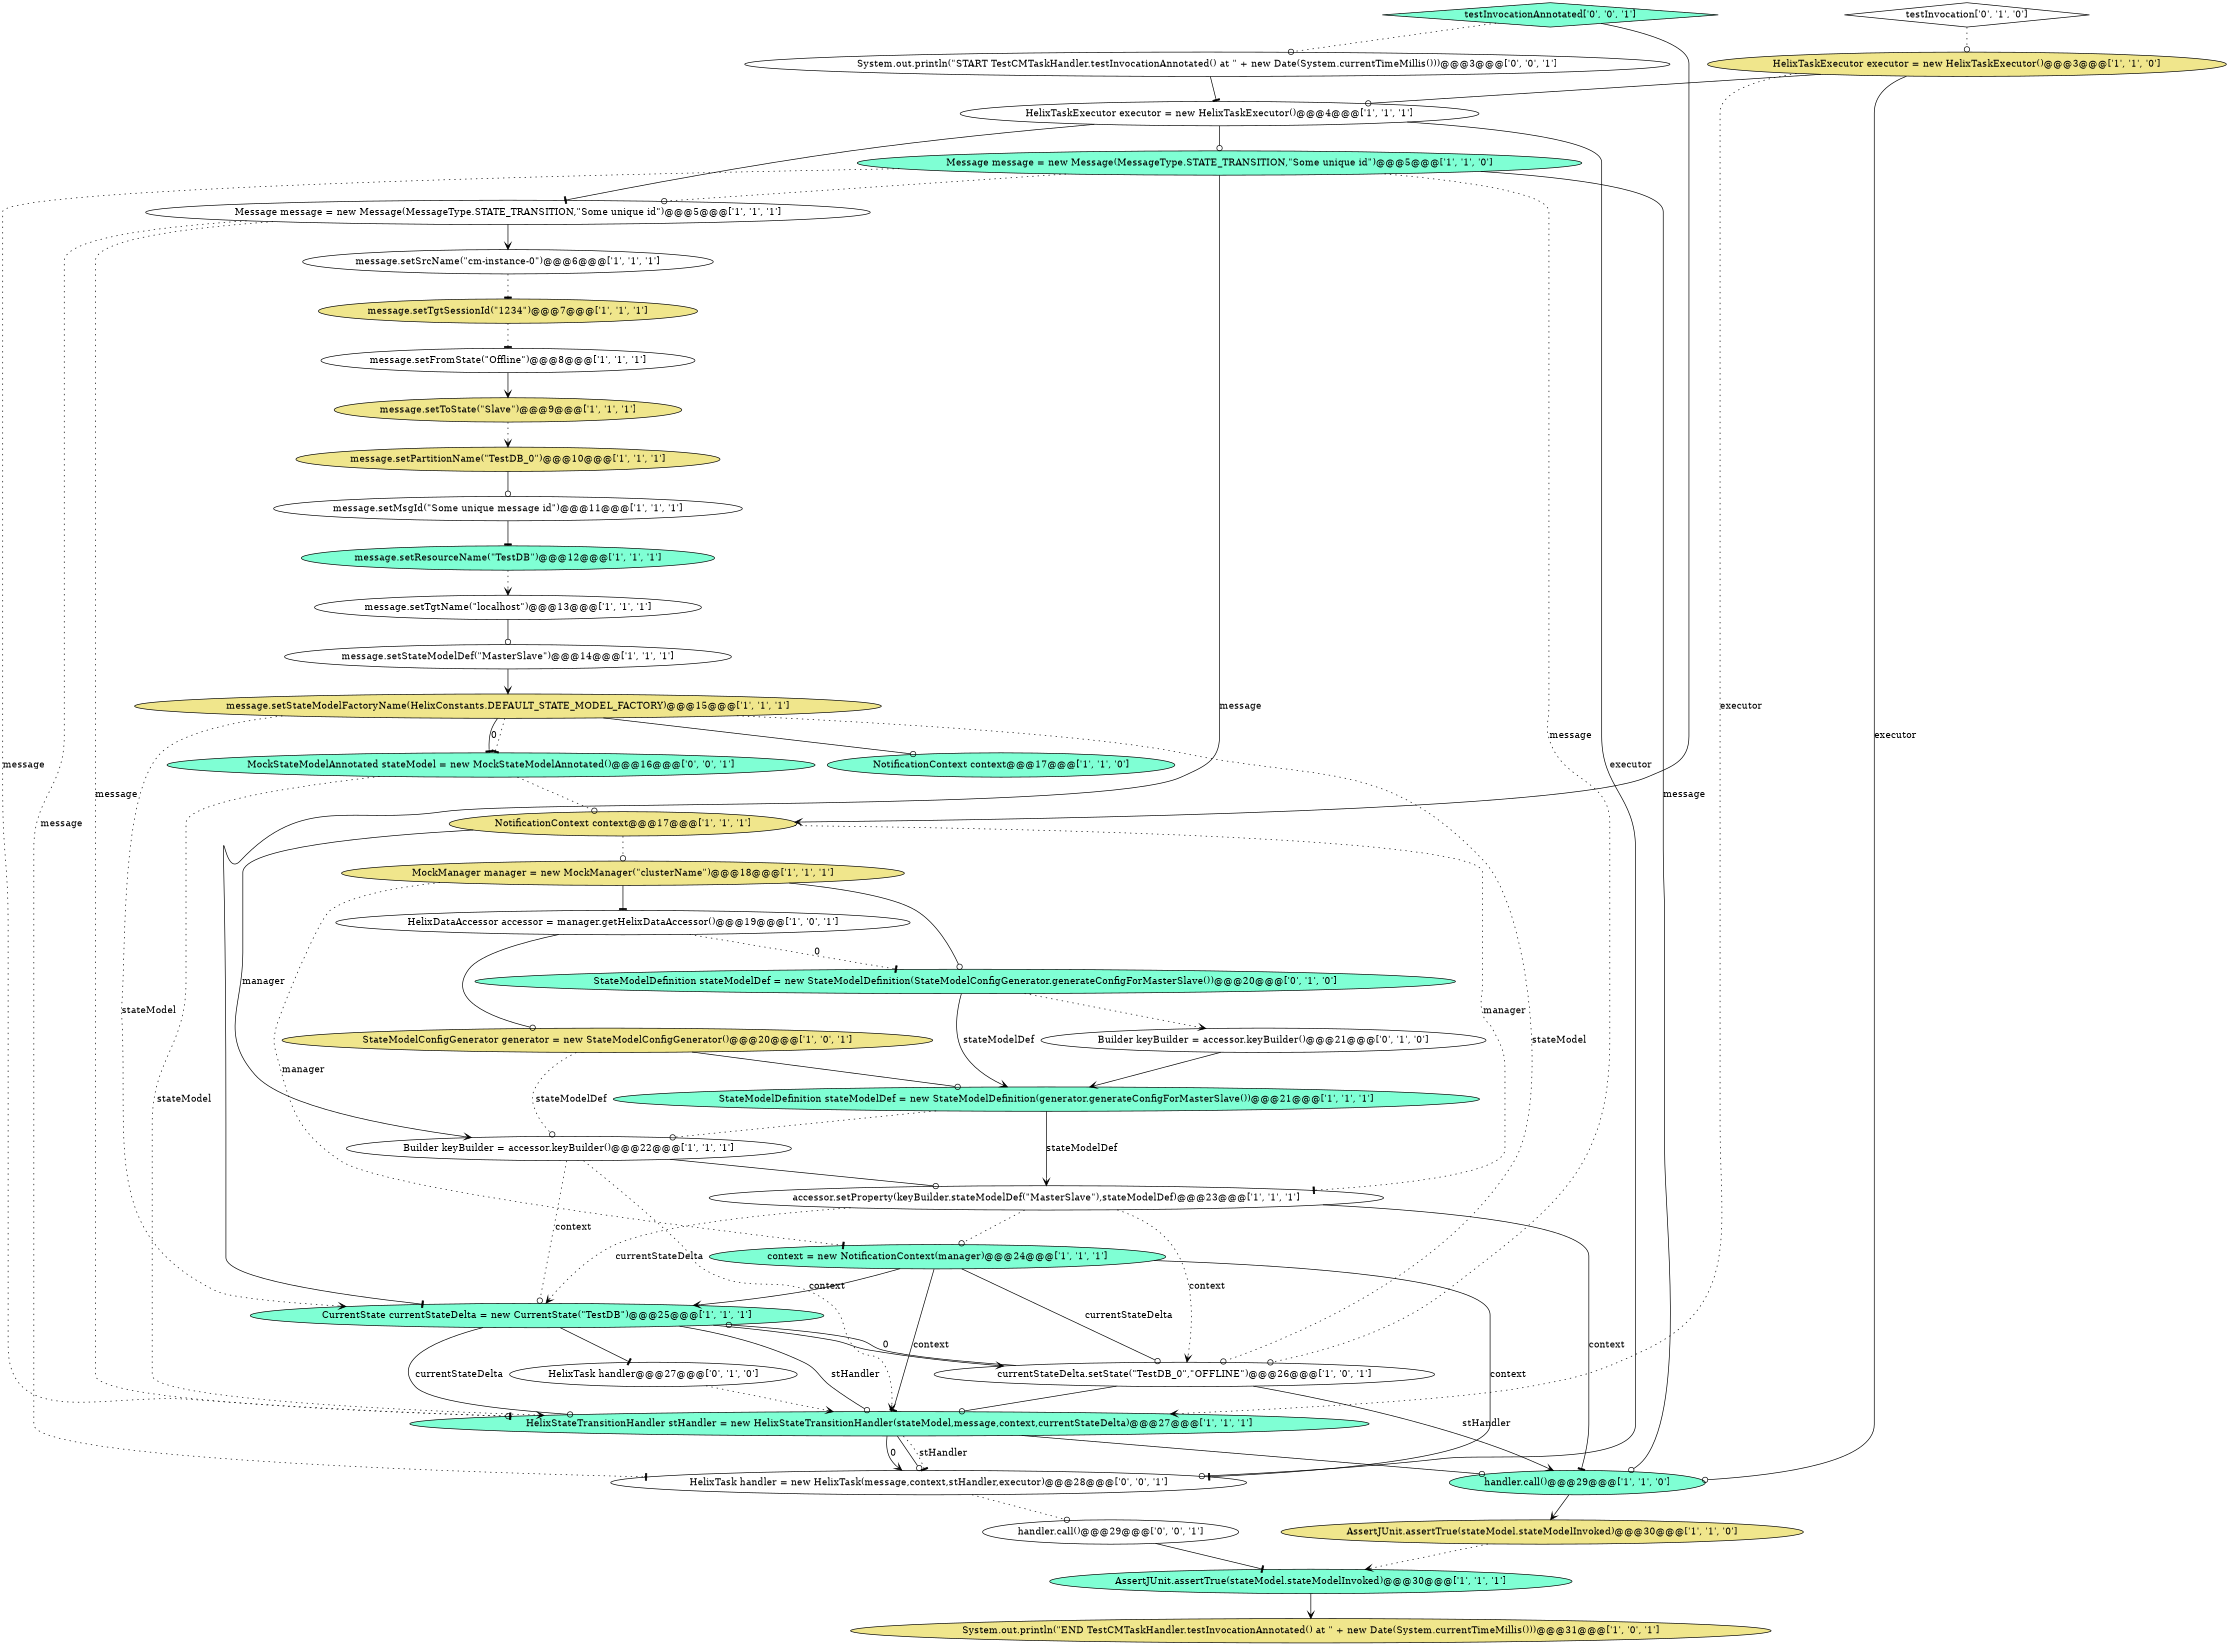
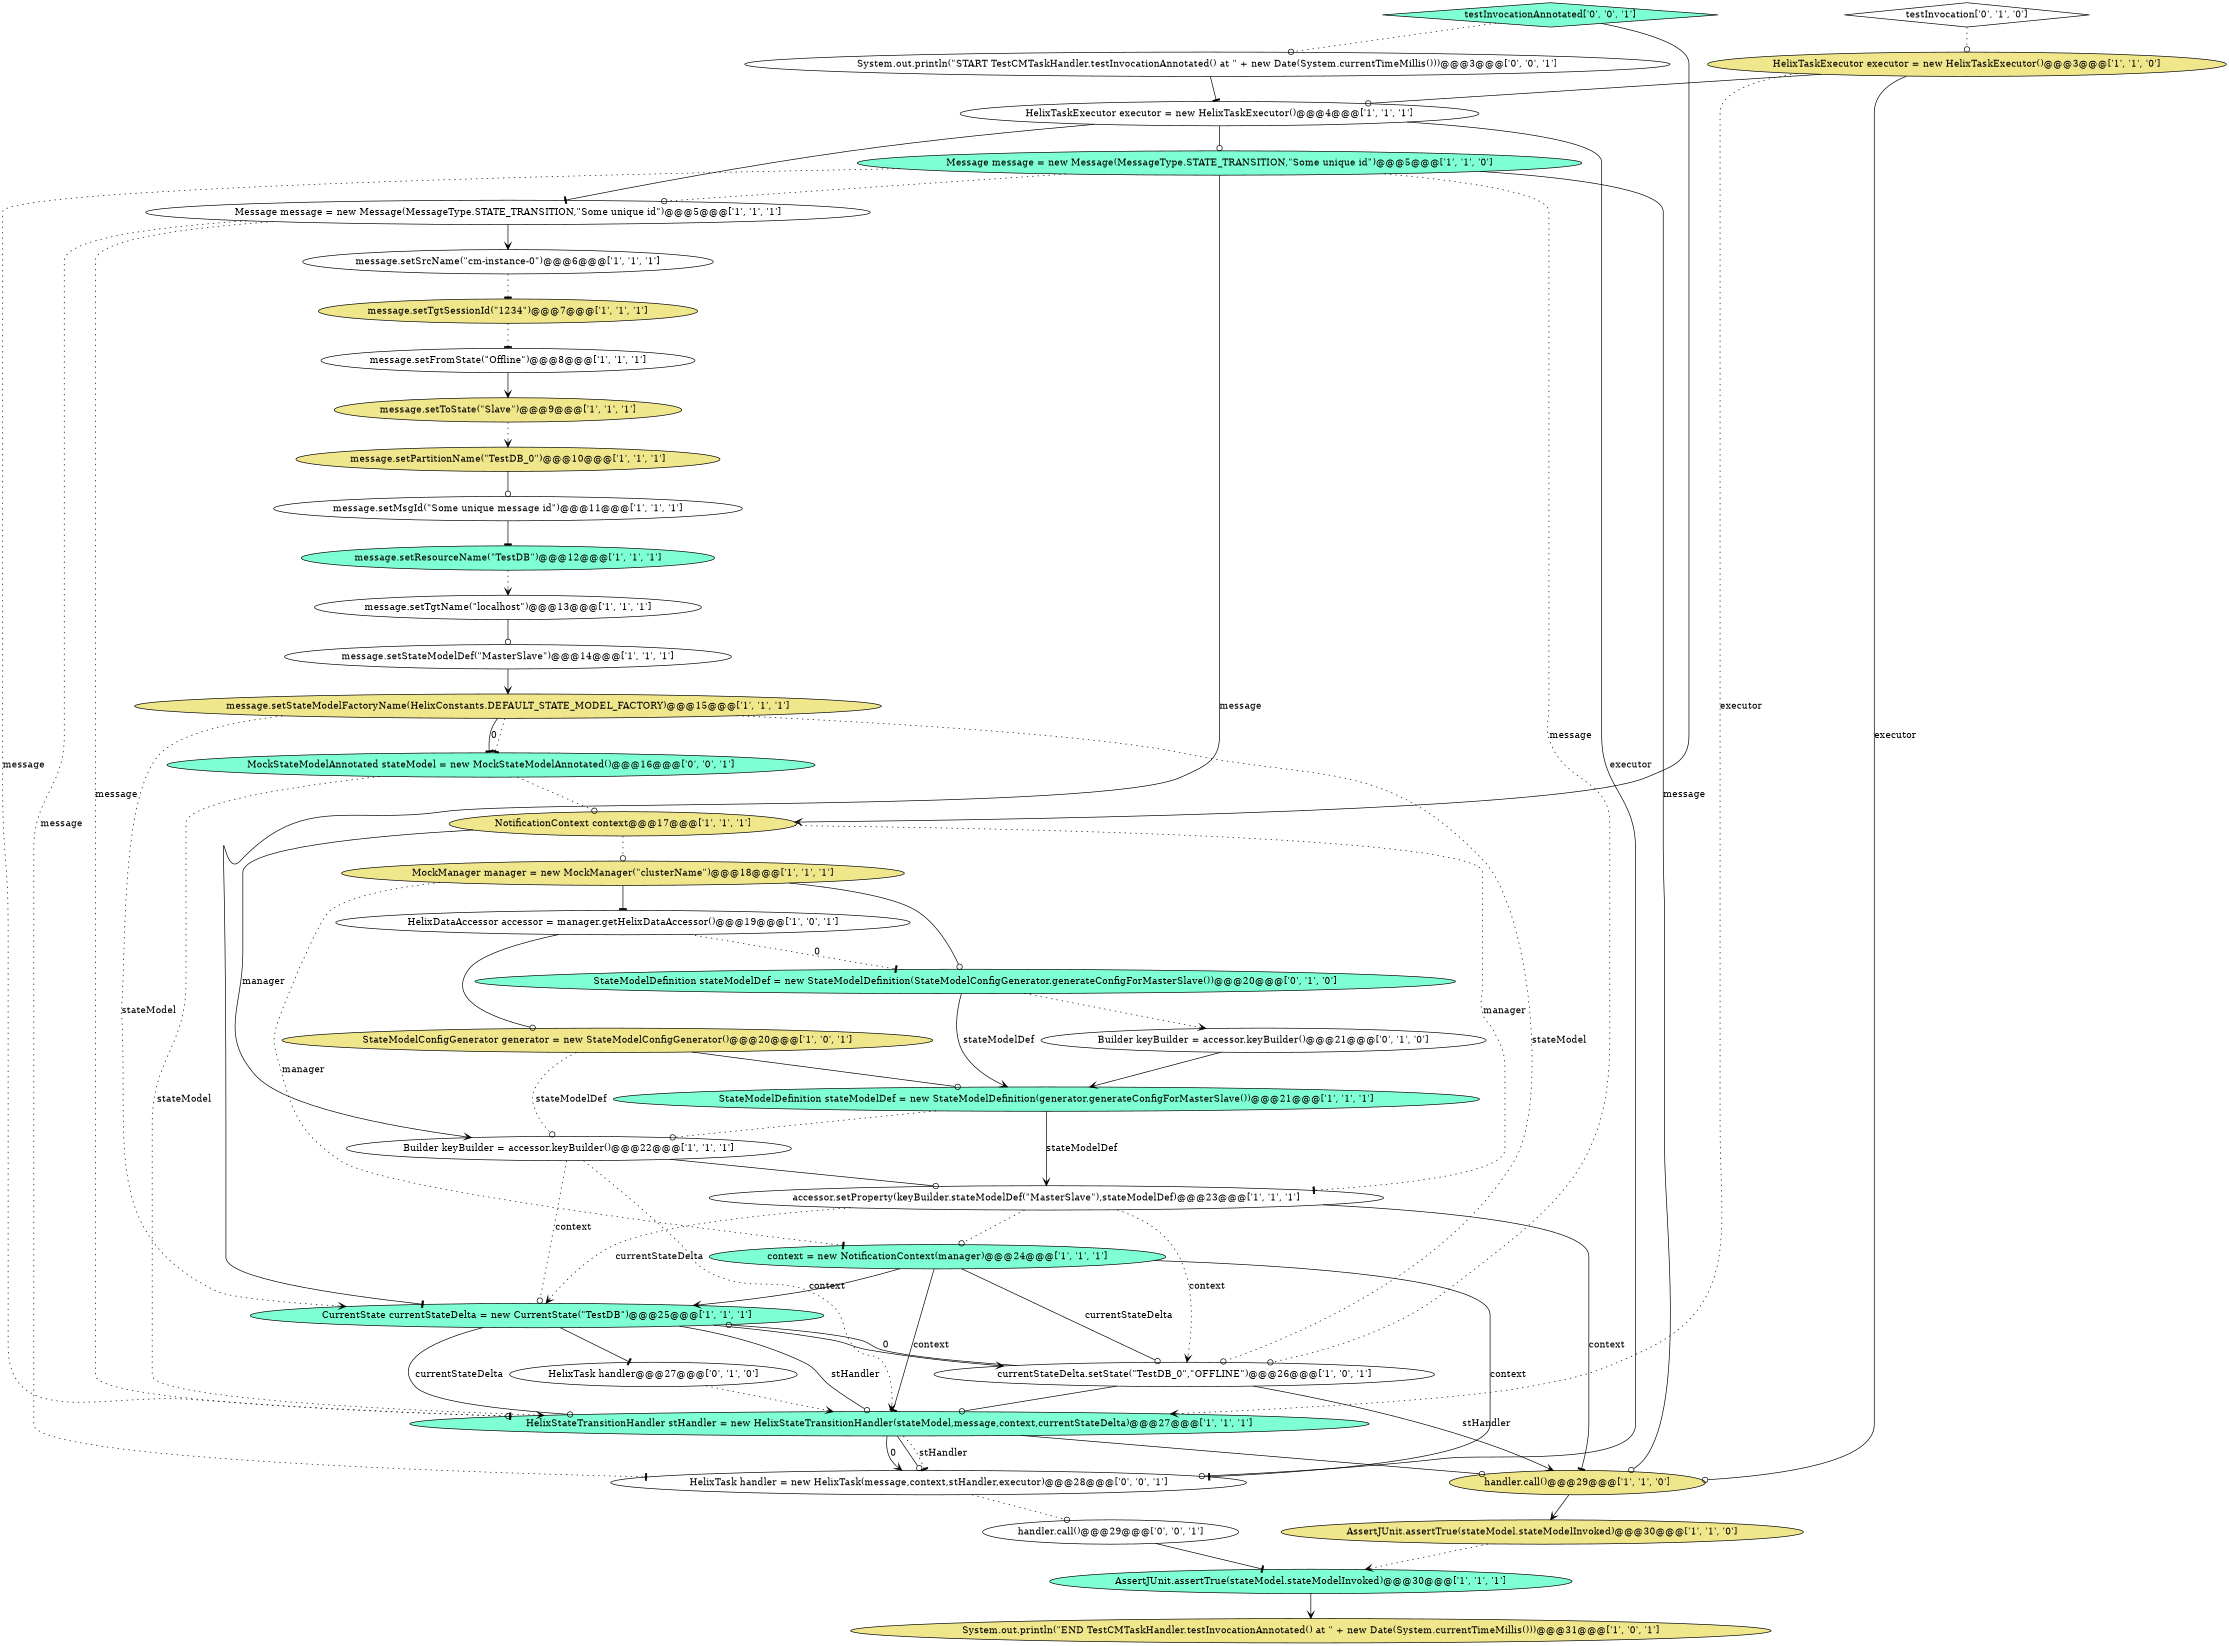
node "NotificationContext context@@@17@@@['1', '1', '0']": removed
node "handler.call()@@@29@@@['1', '1', '0']": fillcolor aquamarine -> khaki
